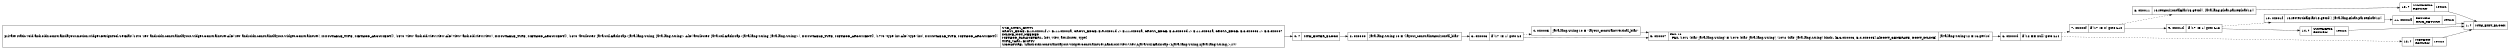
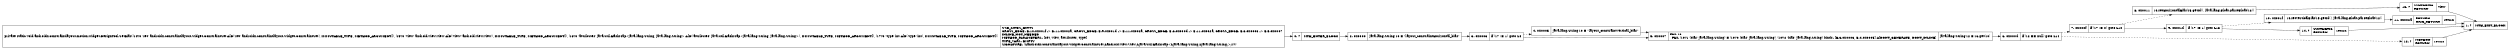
node "13: ?": text "return" -> "view"
